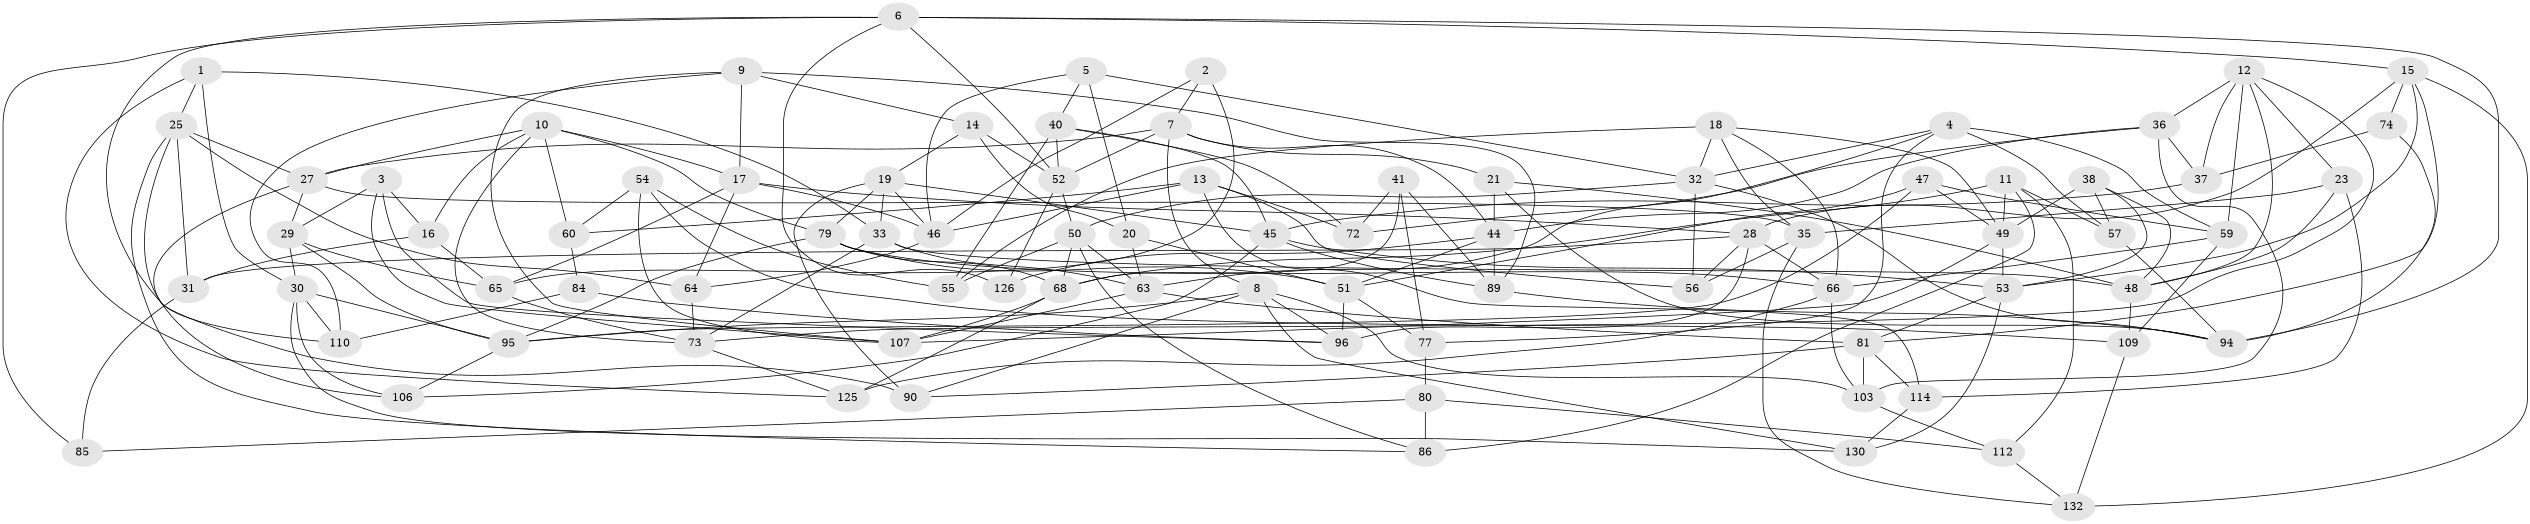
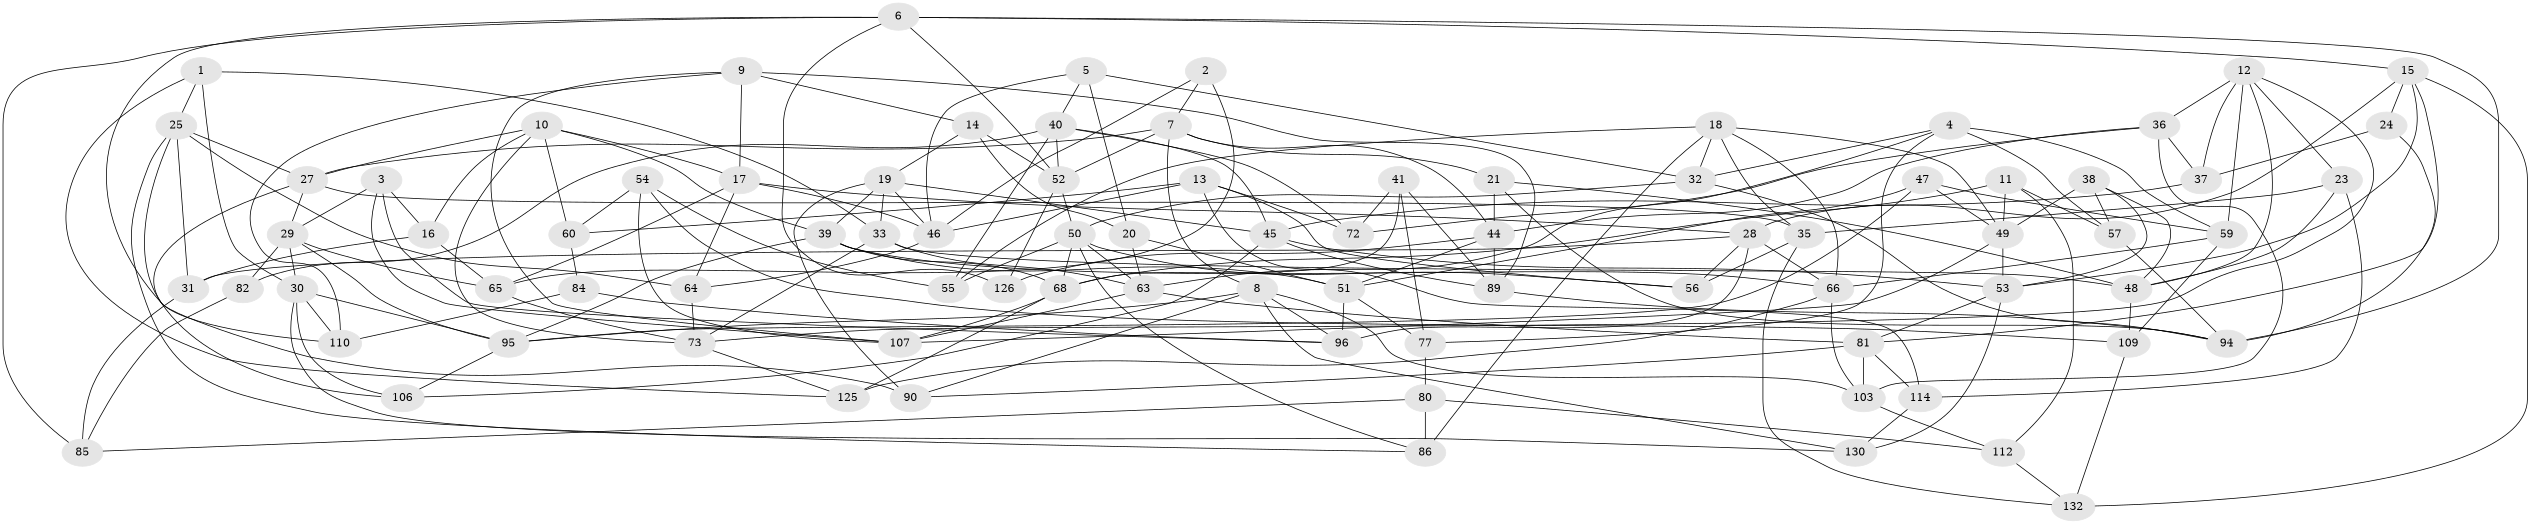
node "74": label "74" -> "24"
node "79": label "79" -> "39"
edge "32" -- "56": now "50" -- "56"
node "82": added
edge "11" -- "86": now "18" -- "86"
